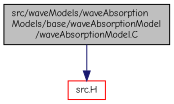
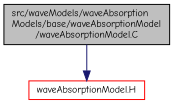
node "src.H": label "src.H" -> "waveAbsorptionModel.H"
